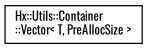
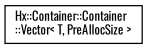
node "Hx::Utils::Container ::Vector< T, PreAllocSize >": label "Hx::Utils::Container ::Vector< T, PreAllocSize >" -> "Hx::Container::Container ::Vector< T, PreAllocSize >"
